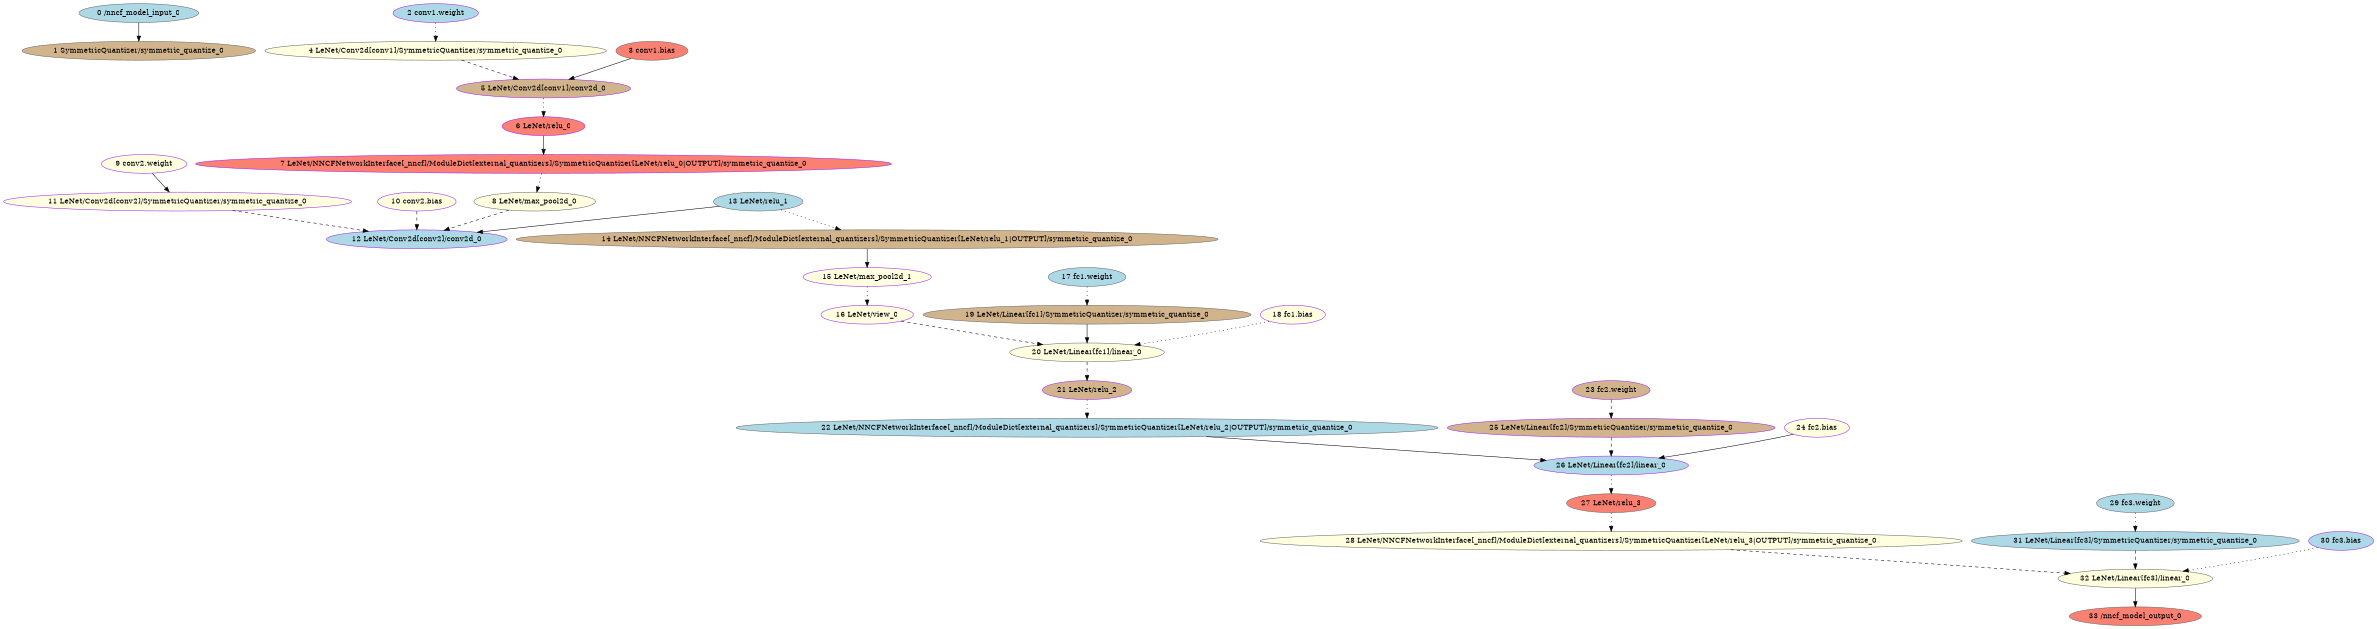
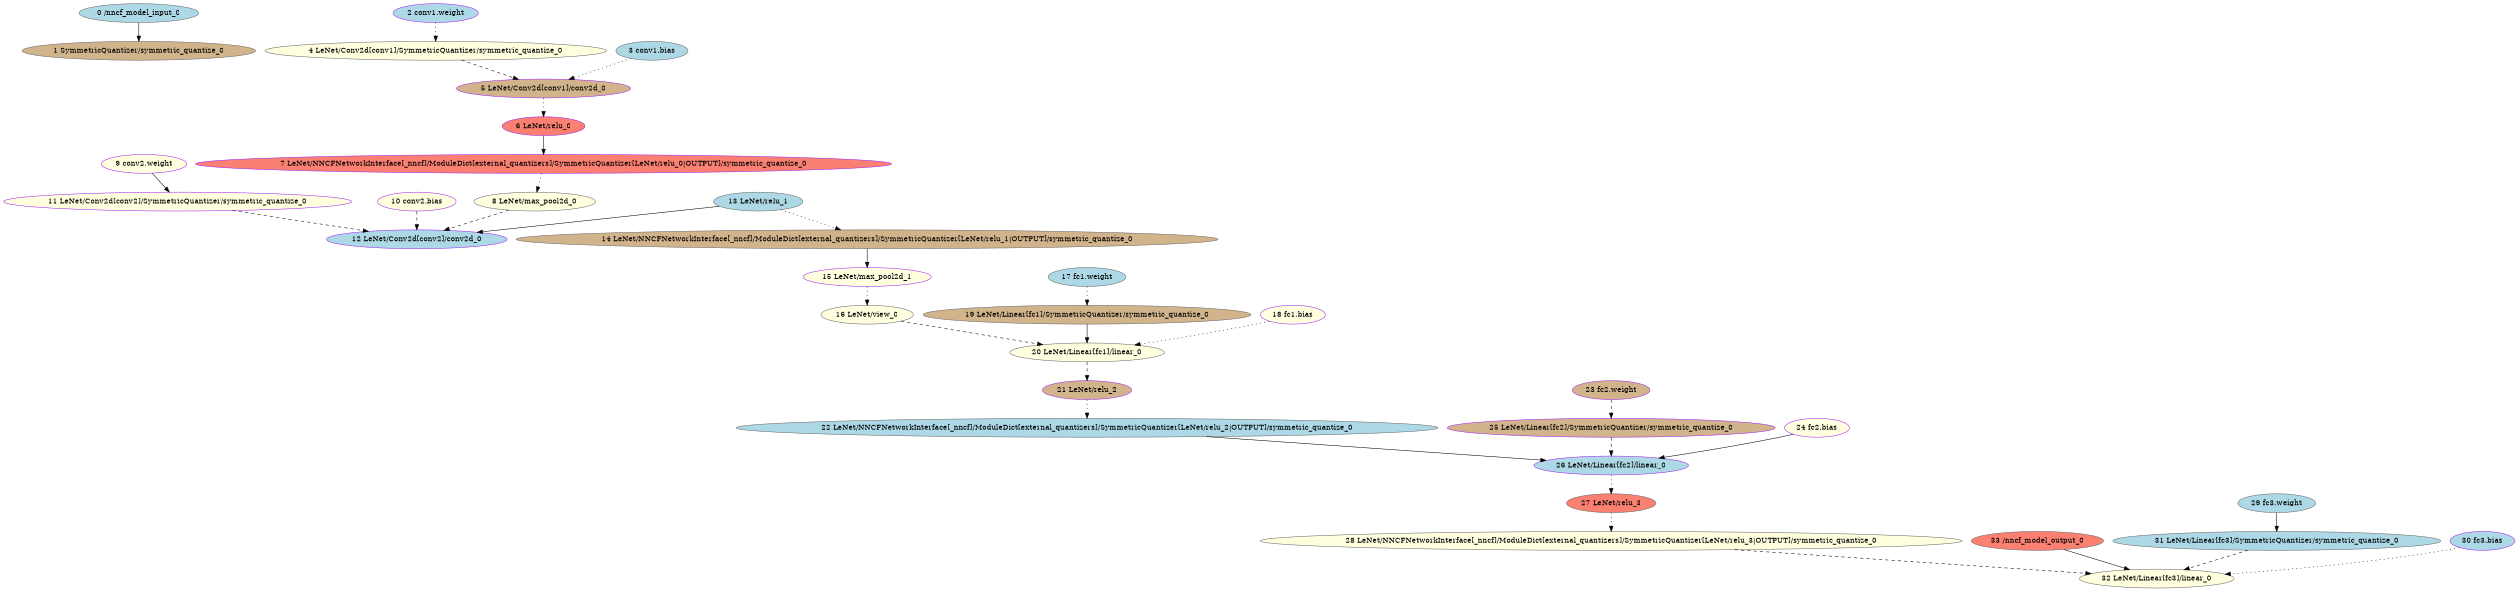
node "3 conv1.bias": fillcolor salmon -> lightblue
edge "3 conv1.bias" -> "5 LeNet/Conv2d[conv1]/conv2d_0": style solid -> dotted
node "16 LeNet/view_0": color purple -> gray40
edge "29 fc3.weight" -> "31 LeNet/Linear[fc3]/SymmetricQuantizer/symmetric_quantize_0": style dotted -> solid
edge "32 LeNet/Linear[fc3]/linear_0" -> "33 /nncf_model_output_0": reversed
